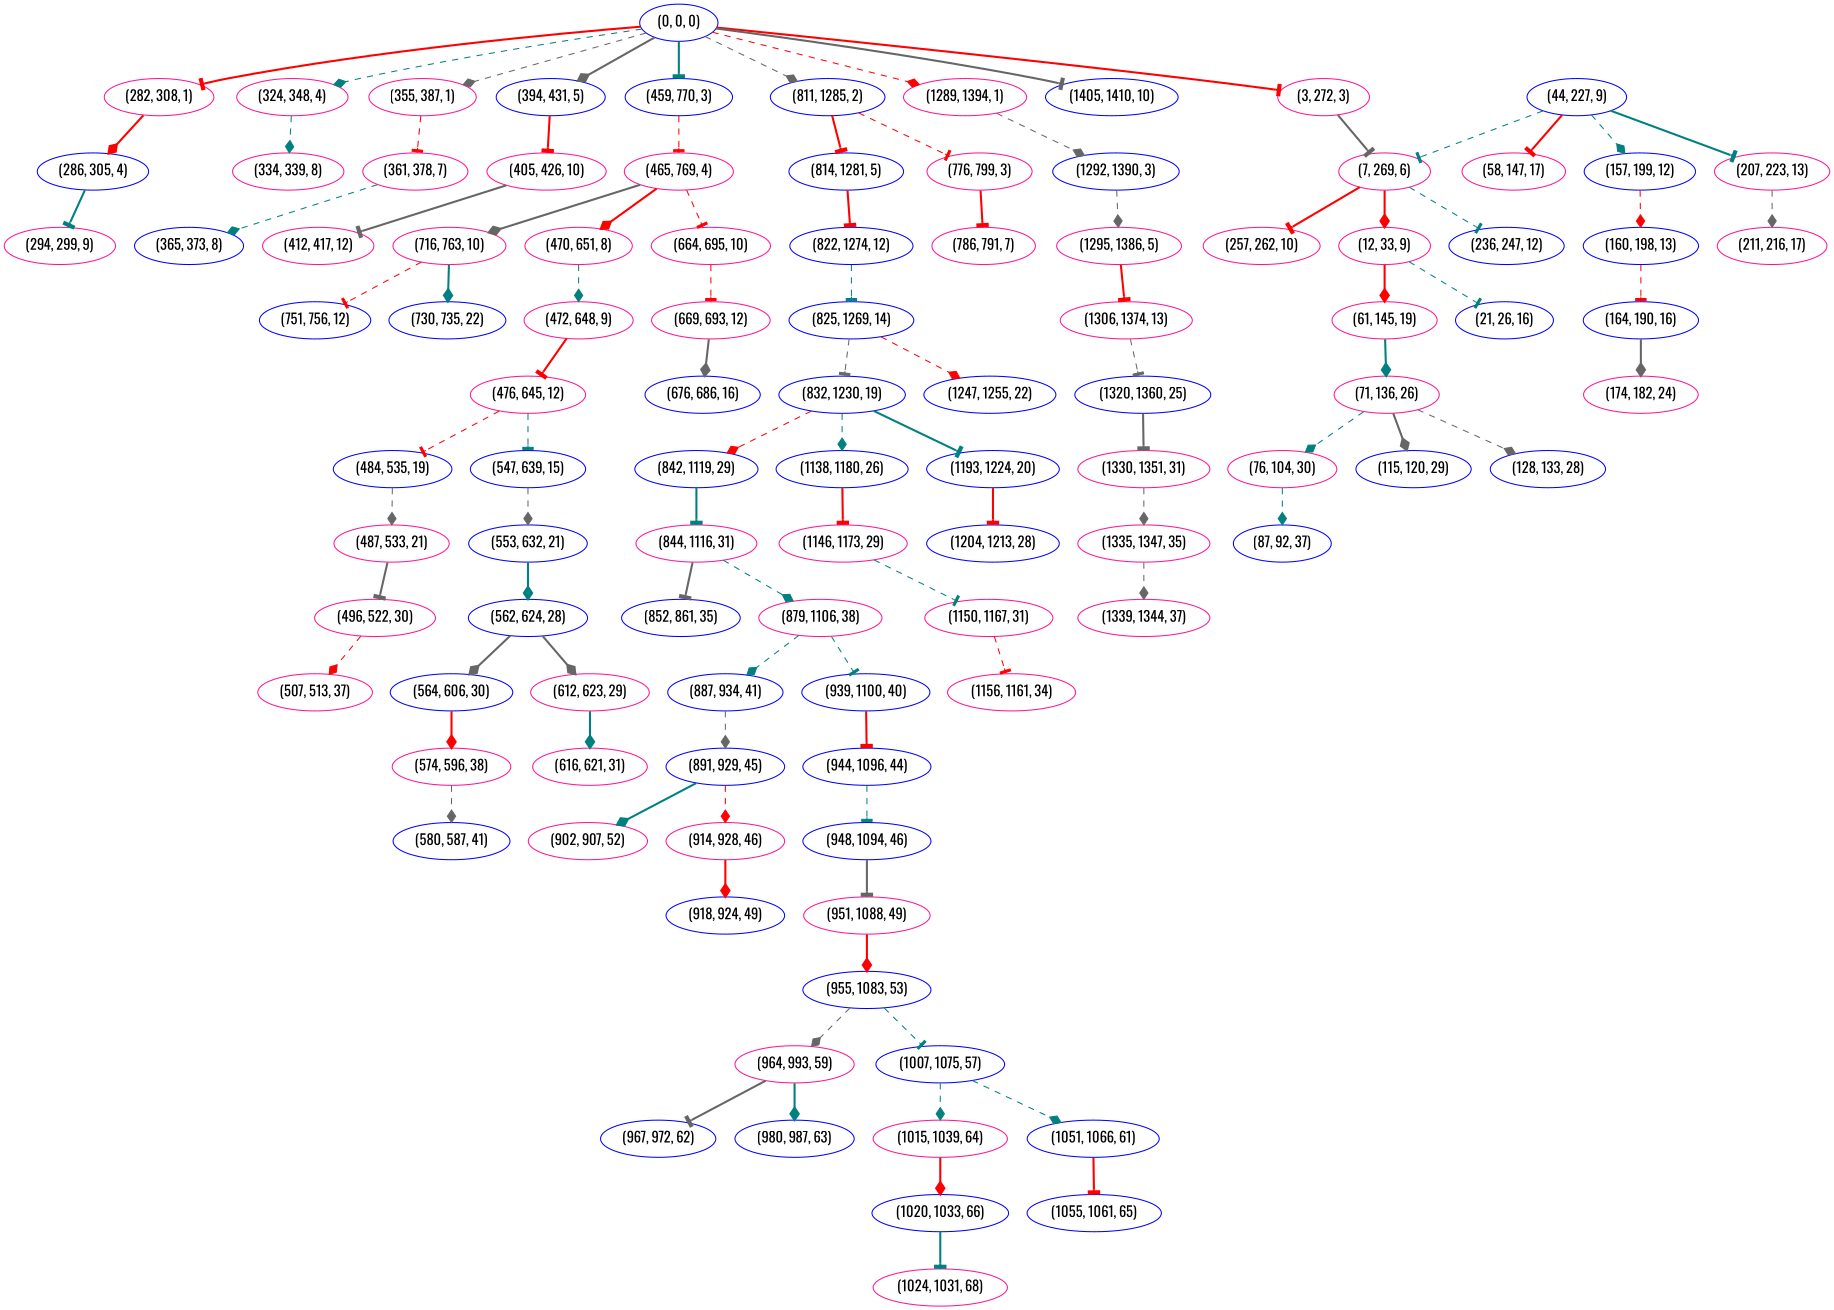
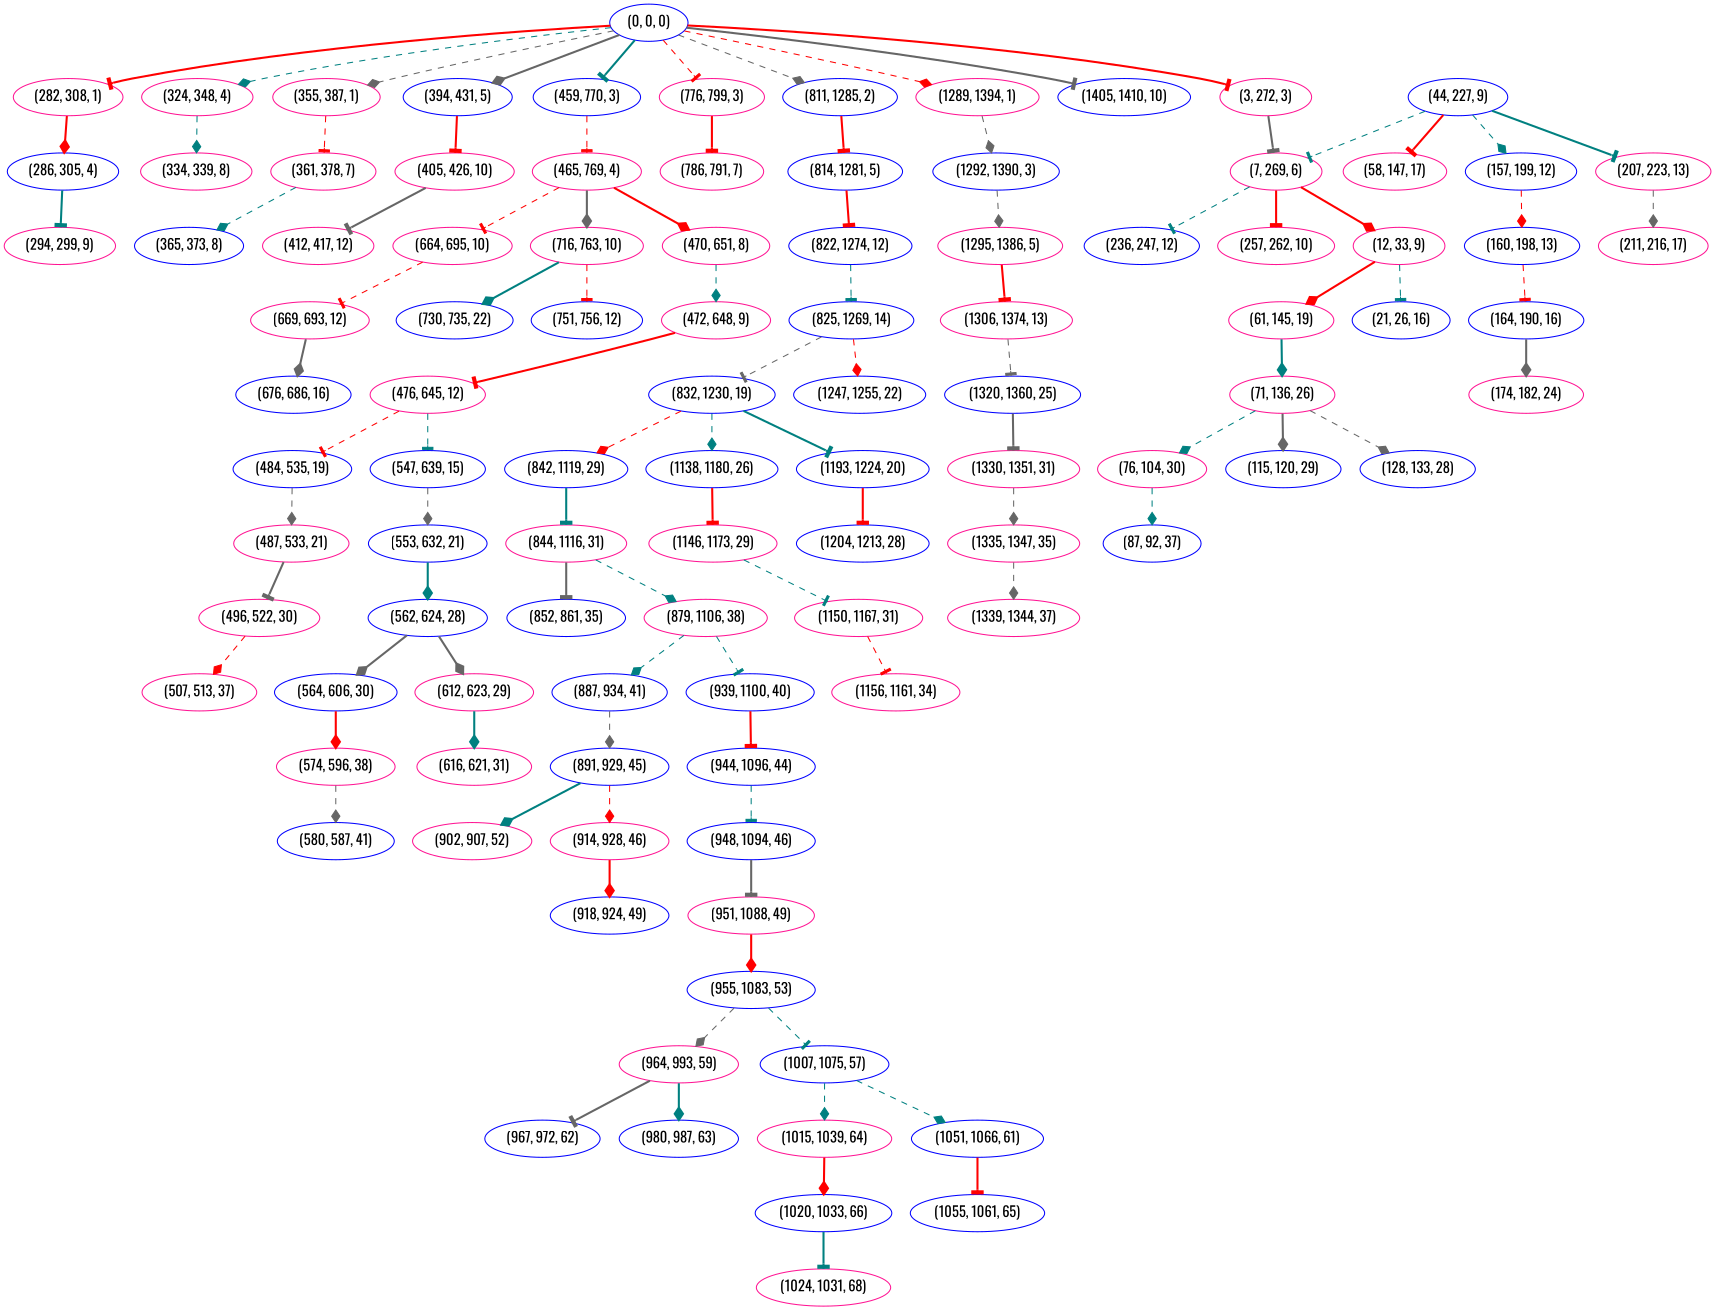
edge "(811, 1285, 2)" -> "(776, 799, 3)": now "(0, 0, 0)" -> "(776, 799, 3)"
